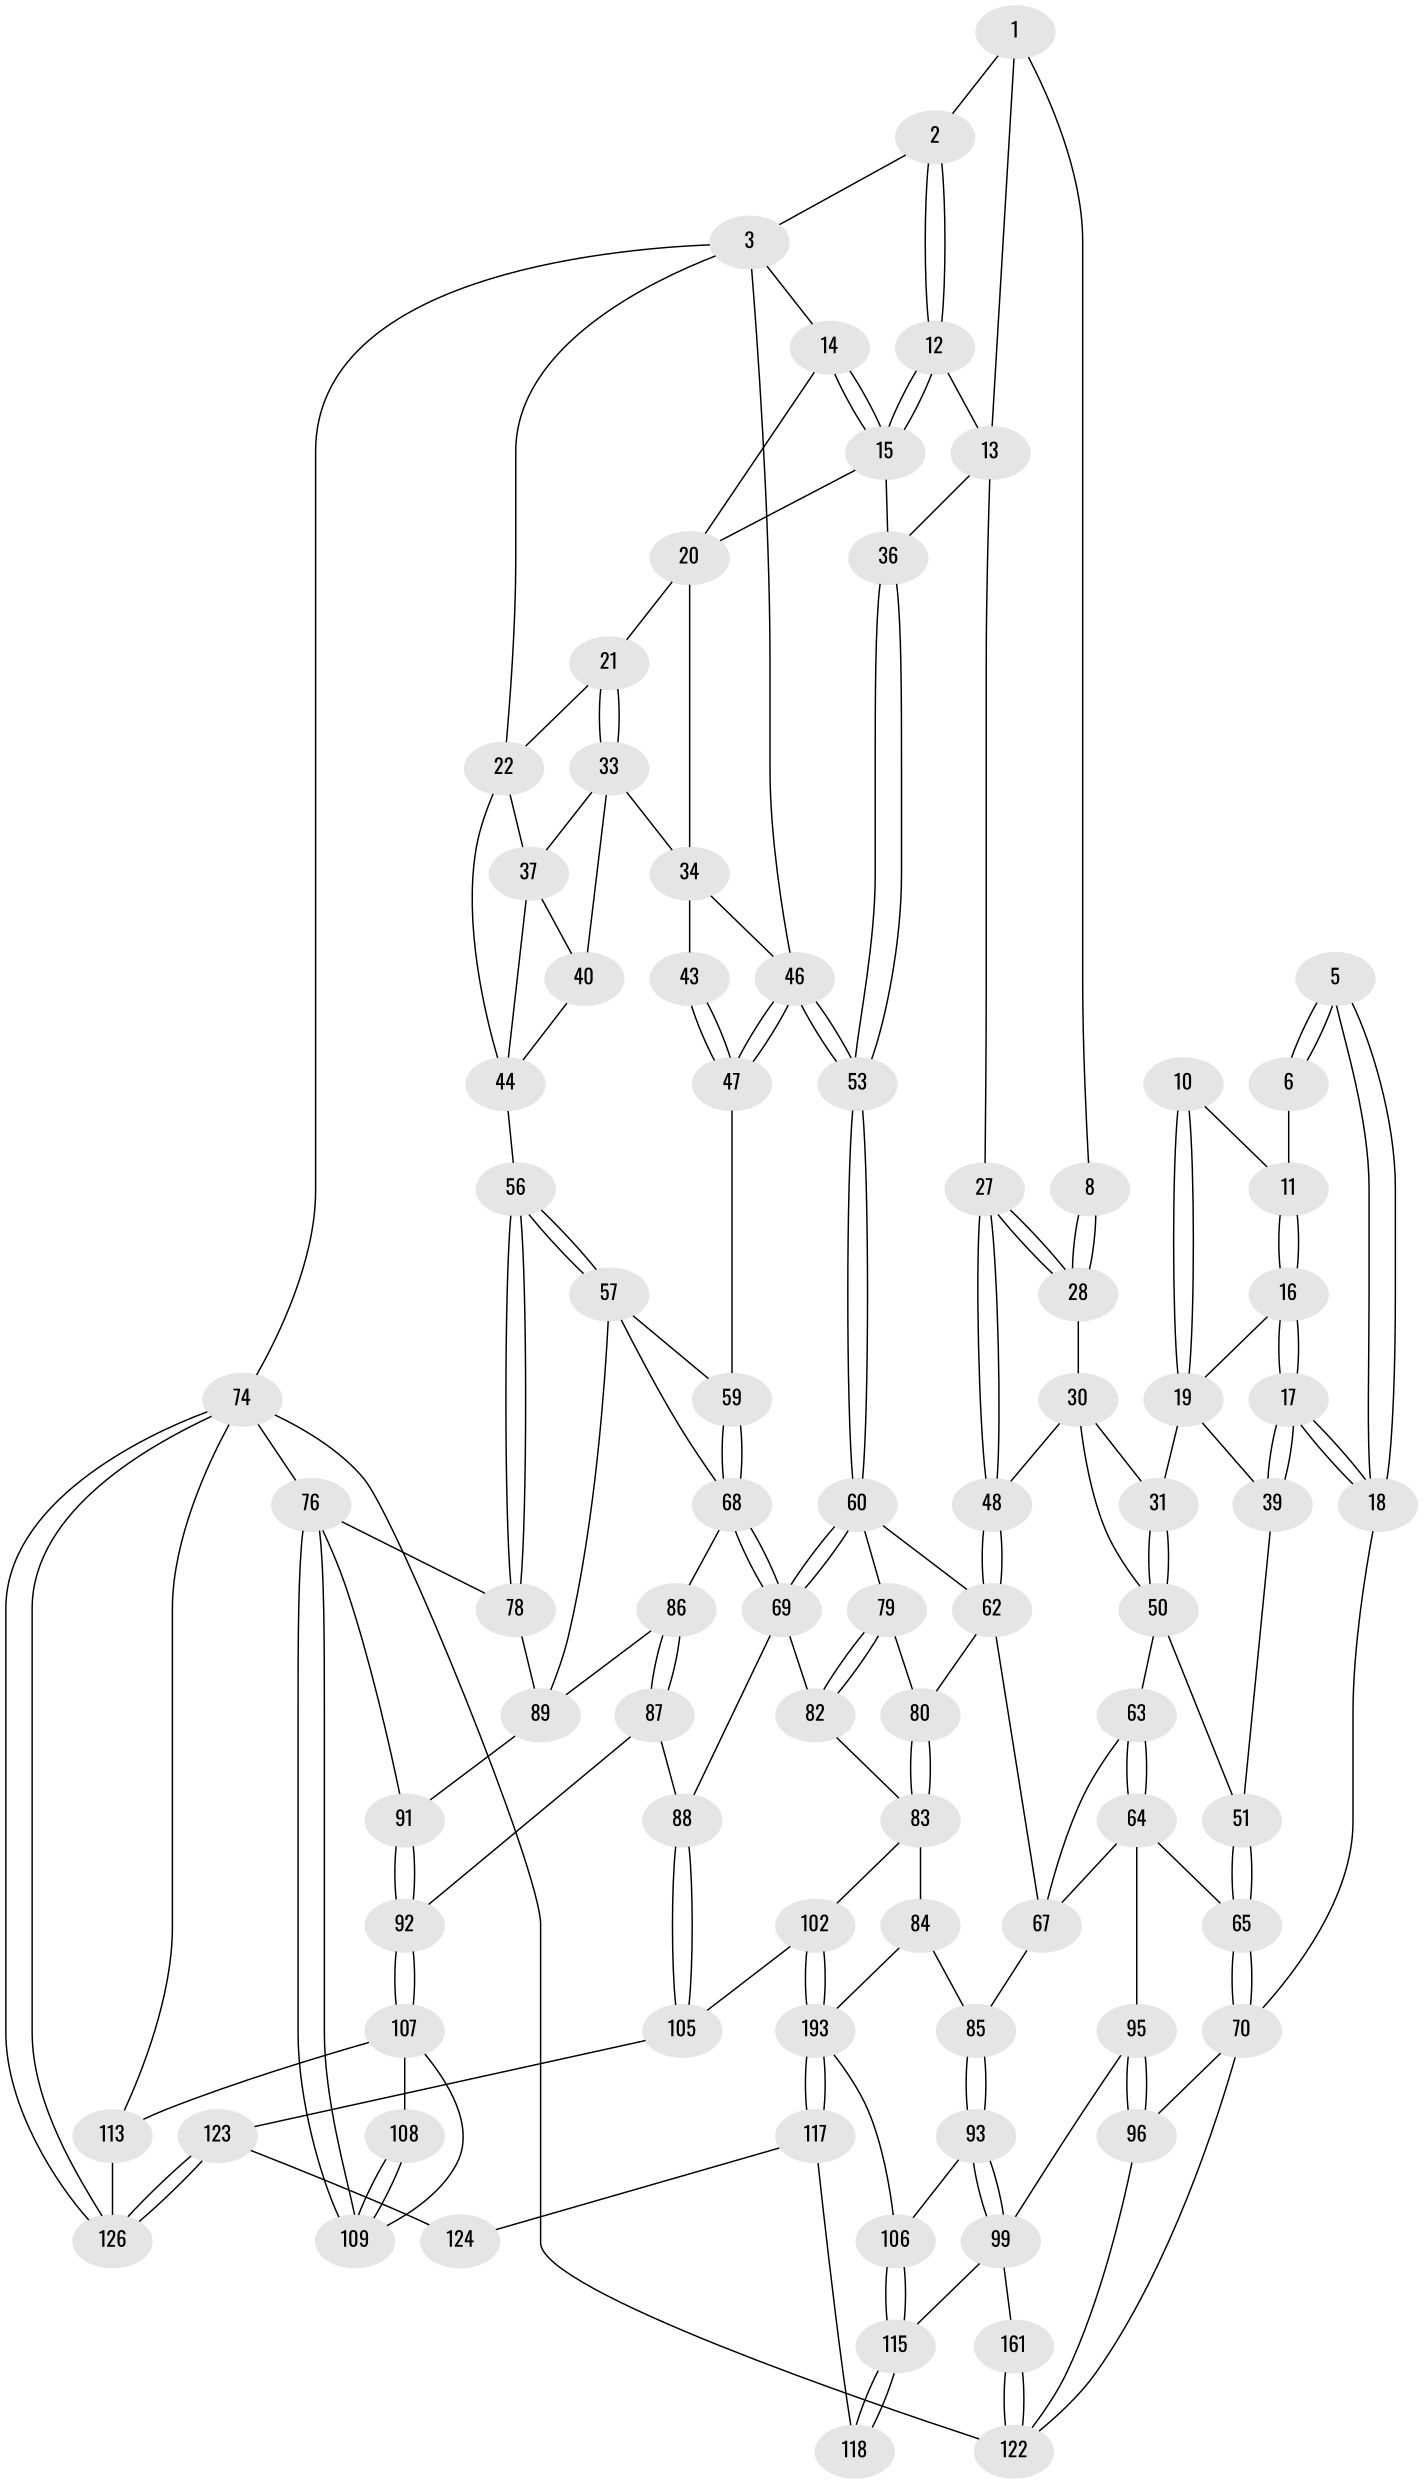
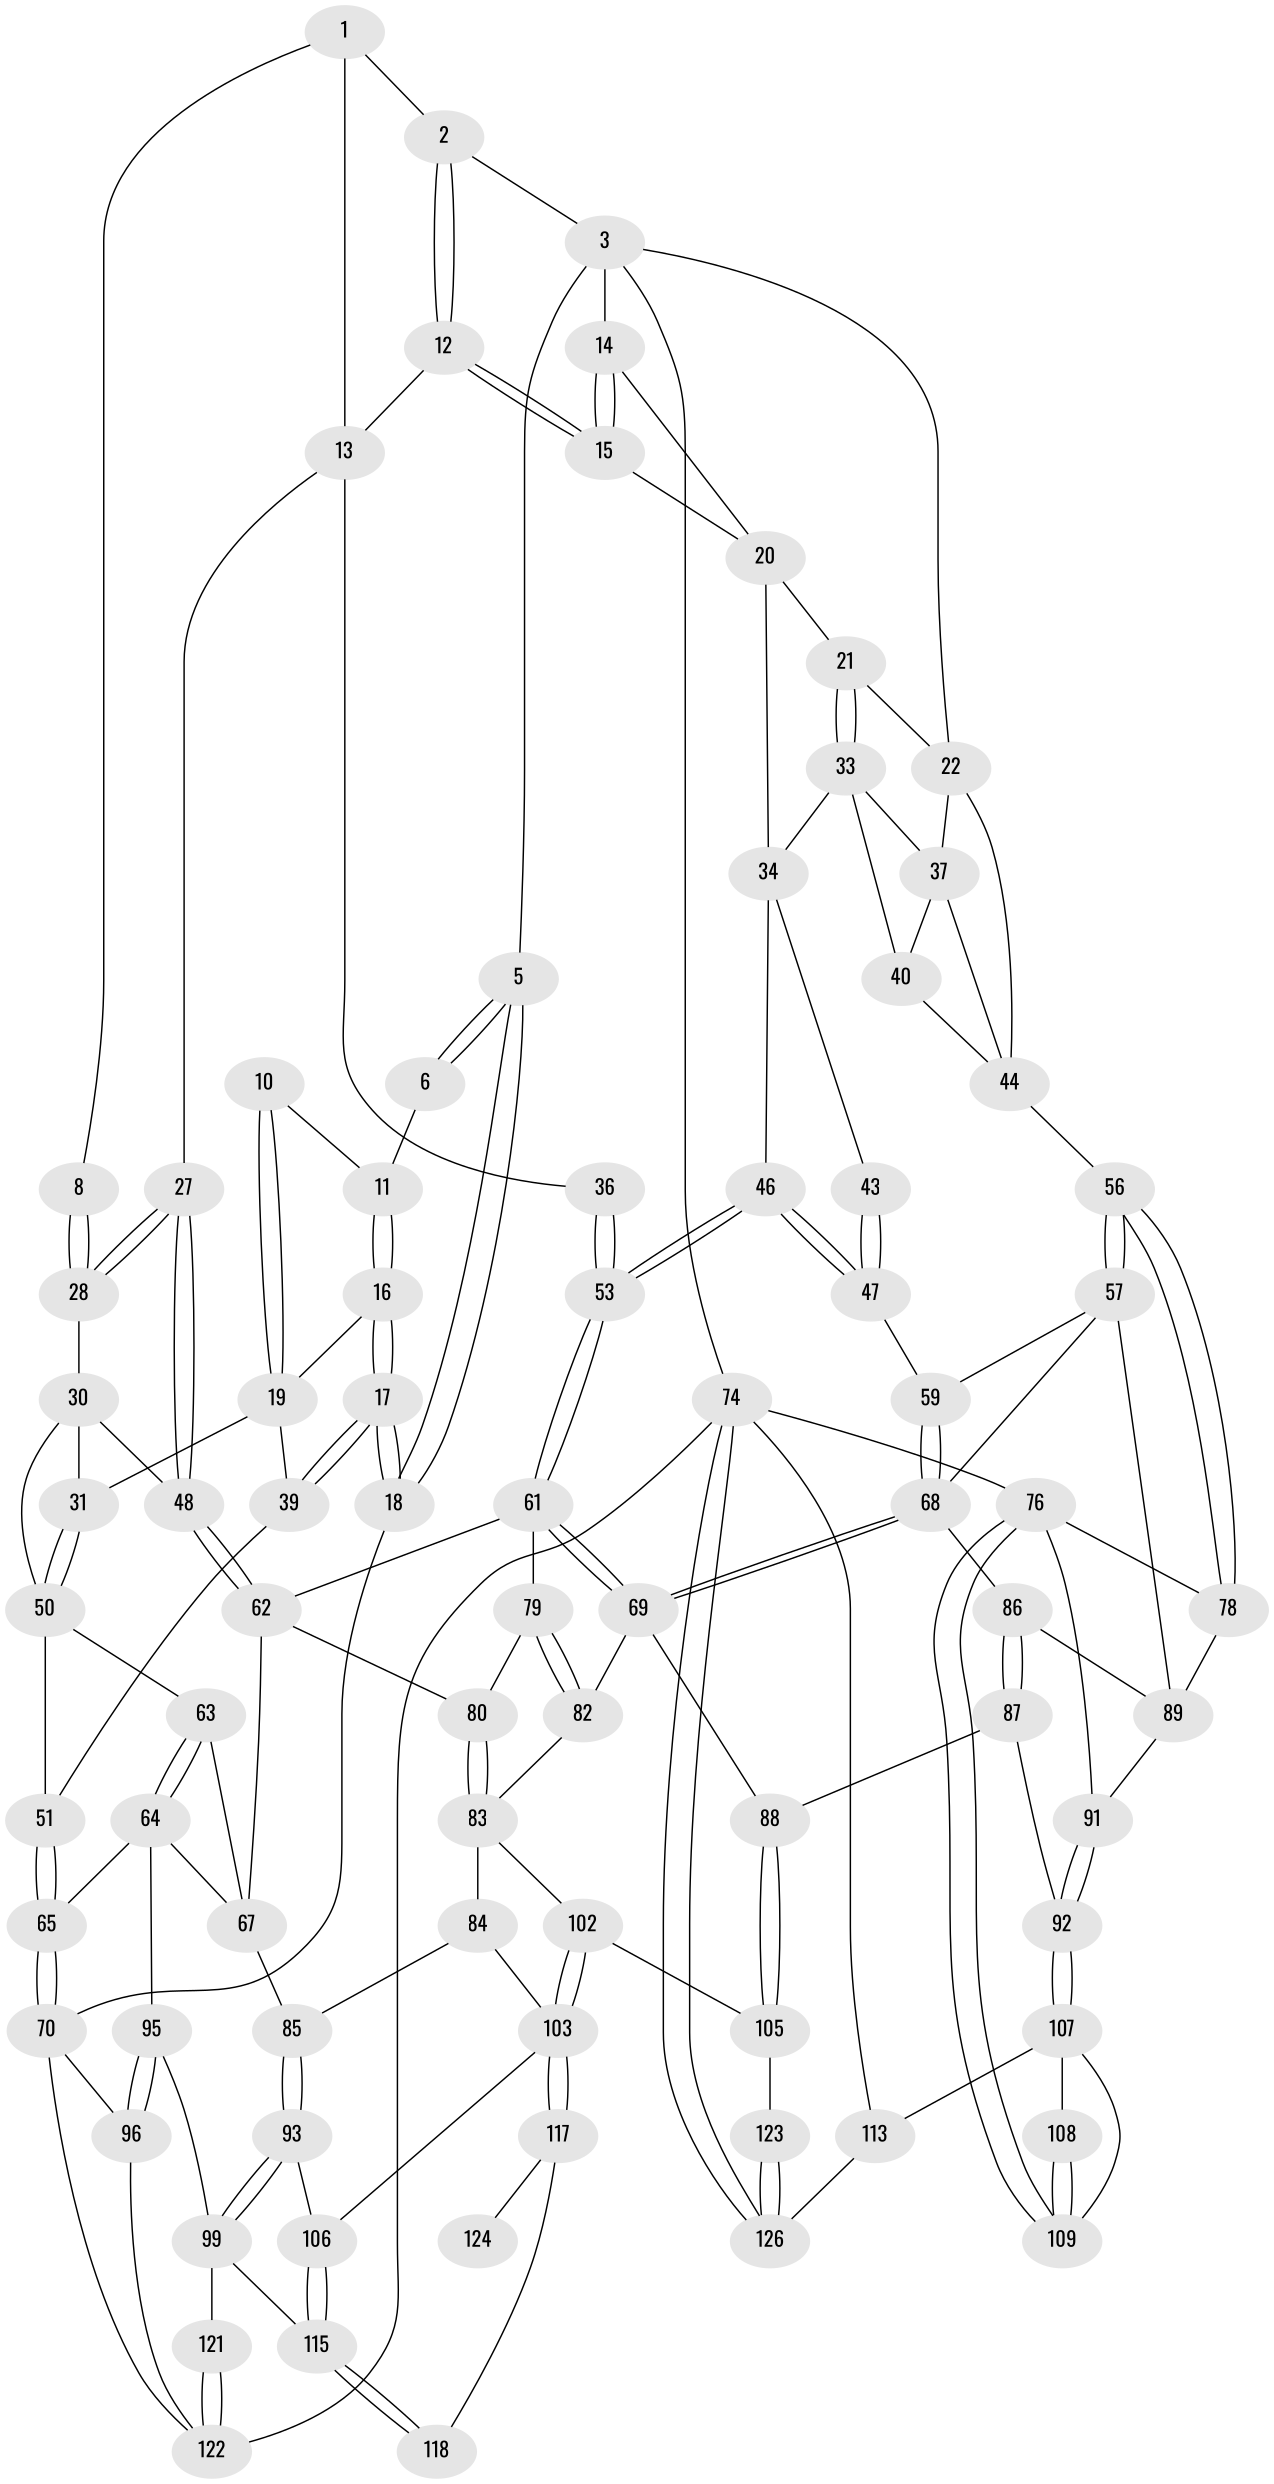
edge "15" -- "36": removed
edge "3" -- "46": now "3" -- "5"
node "60": label "60" -> "61"
node "193": label "193" -> "103"
edge "123" -- "124": removed
node "161": label "161" -> "121"
